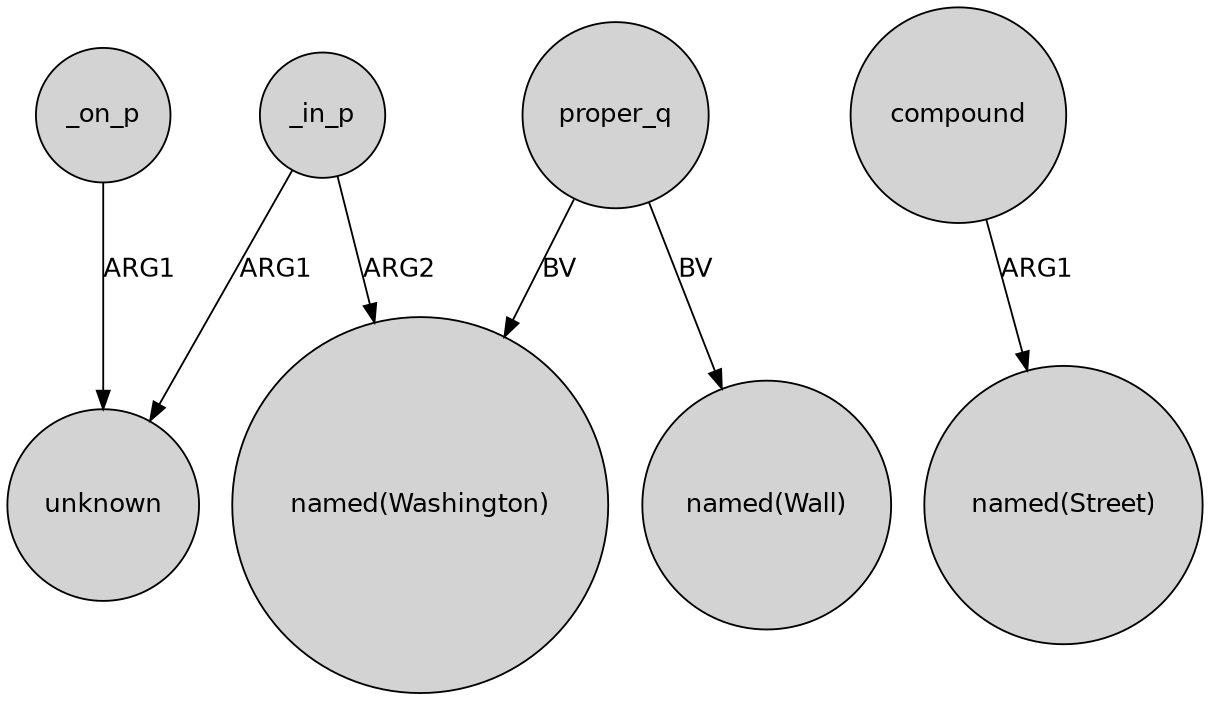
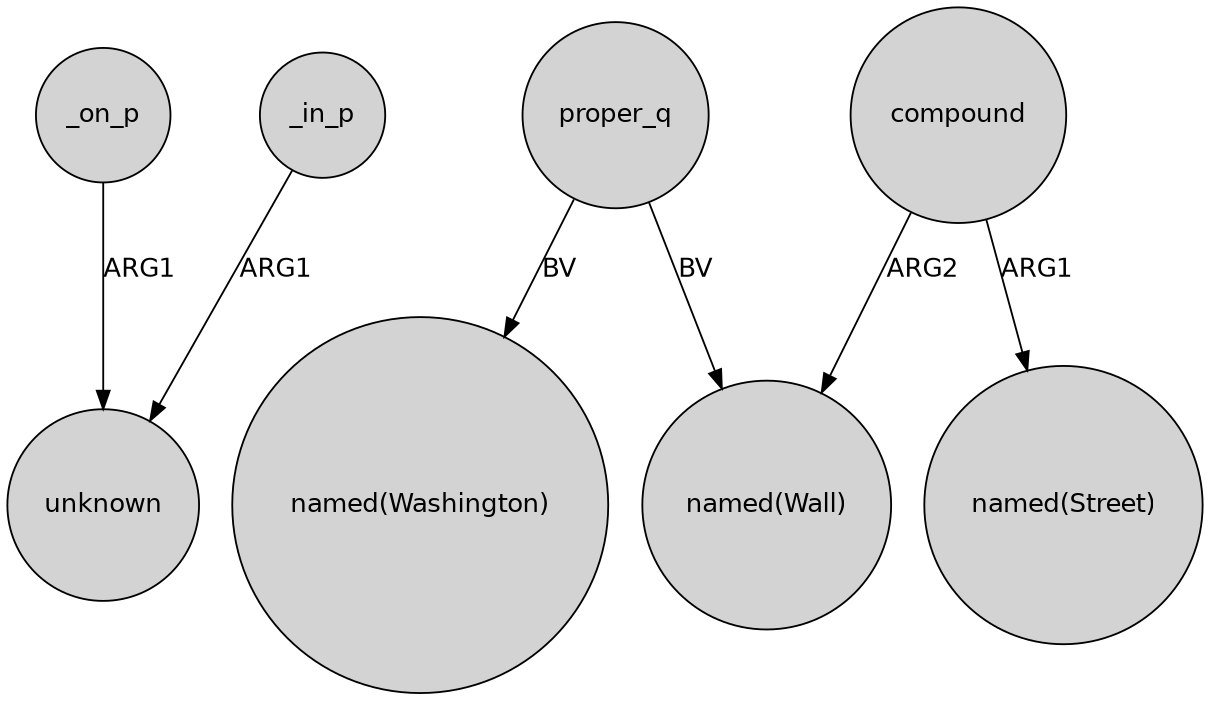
edge "_in_p" -> "named(Washington)": removed, label "ARG2"
edge "compound" -> "named(Wall)": added, label "ARG2"
